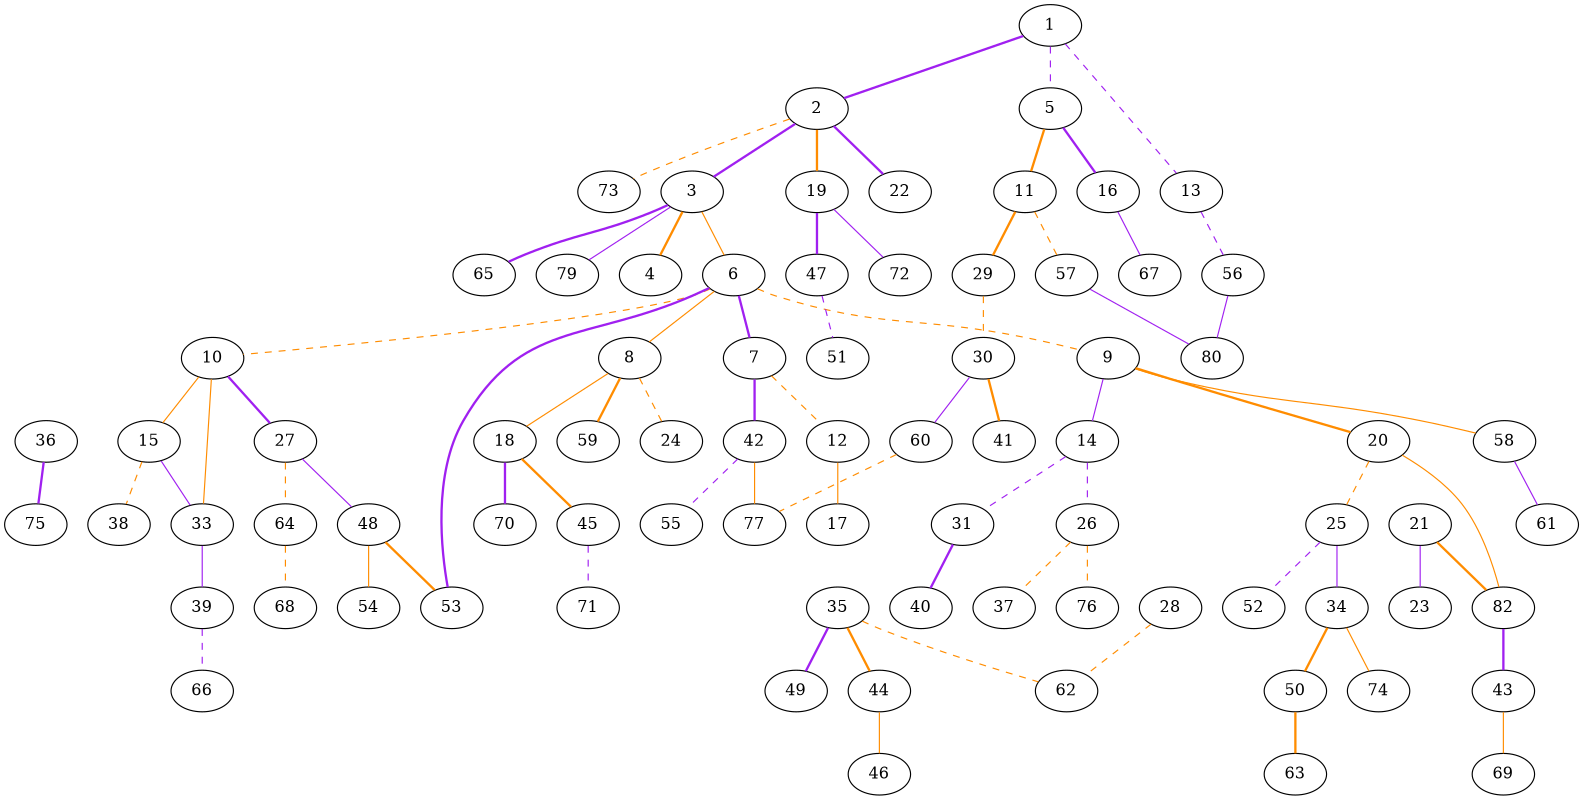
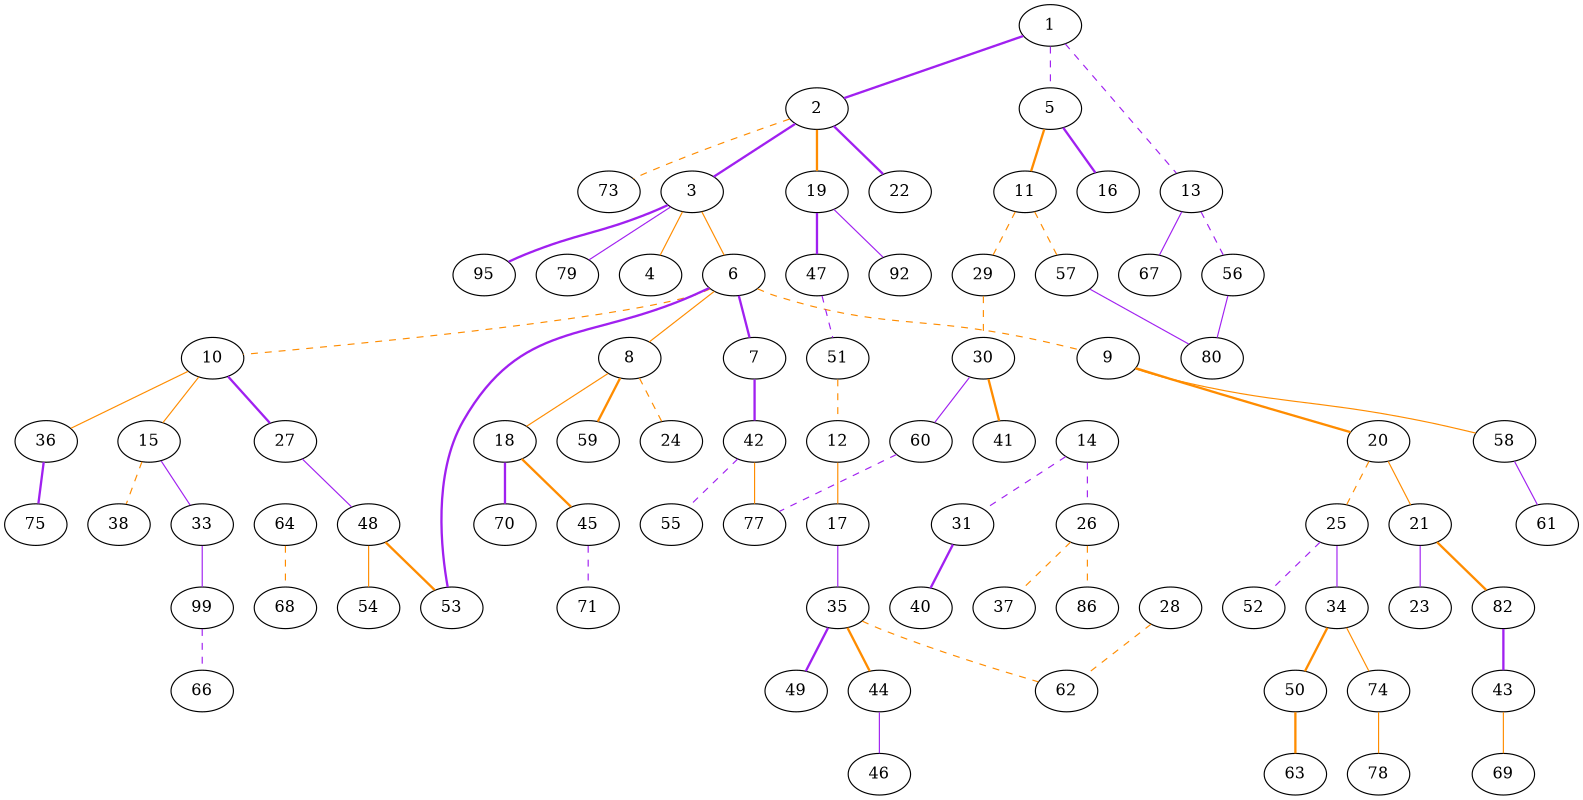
edge "3" -- "4": style bold -> solid
edge "11" -- "29": style bold -> dashed
edge "16" -- "67": now "13" -- "67"
node "65": label "65" -> "95"
node "72": label "72" -> "92"
edge "7" -- "12": now "51" -- "12"
edge "9" -- "14": removed
edge "10" -- "33": now "10" -- "36"
edge "60" -- "77": color darkorange -> purple
edge "27" -- "64": removed
edge "20" -- "82": now "20" -- "21"
edge "17" -- "35": added
node "39": label "39" -> "99"
node "76": label "76" -> "86"
edge "44" -- "46": color darkorange -> purple
node "78": added
